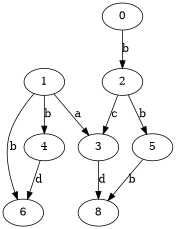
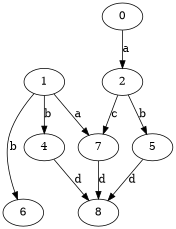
edge "0" -> "2": label "b" -> "a"
node "3": label "3" -> "7"
edge "4" -> "6": now "4" -> "8"
edge "5" -> "8": label "b" -> "d"
